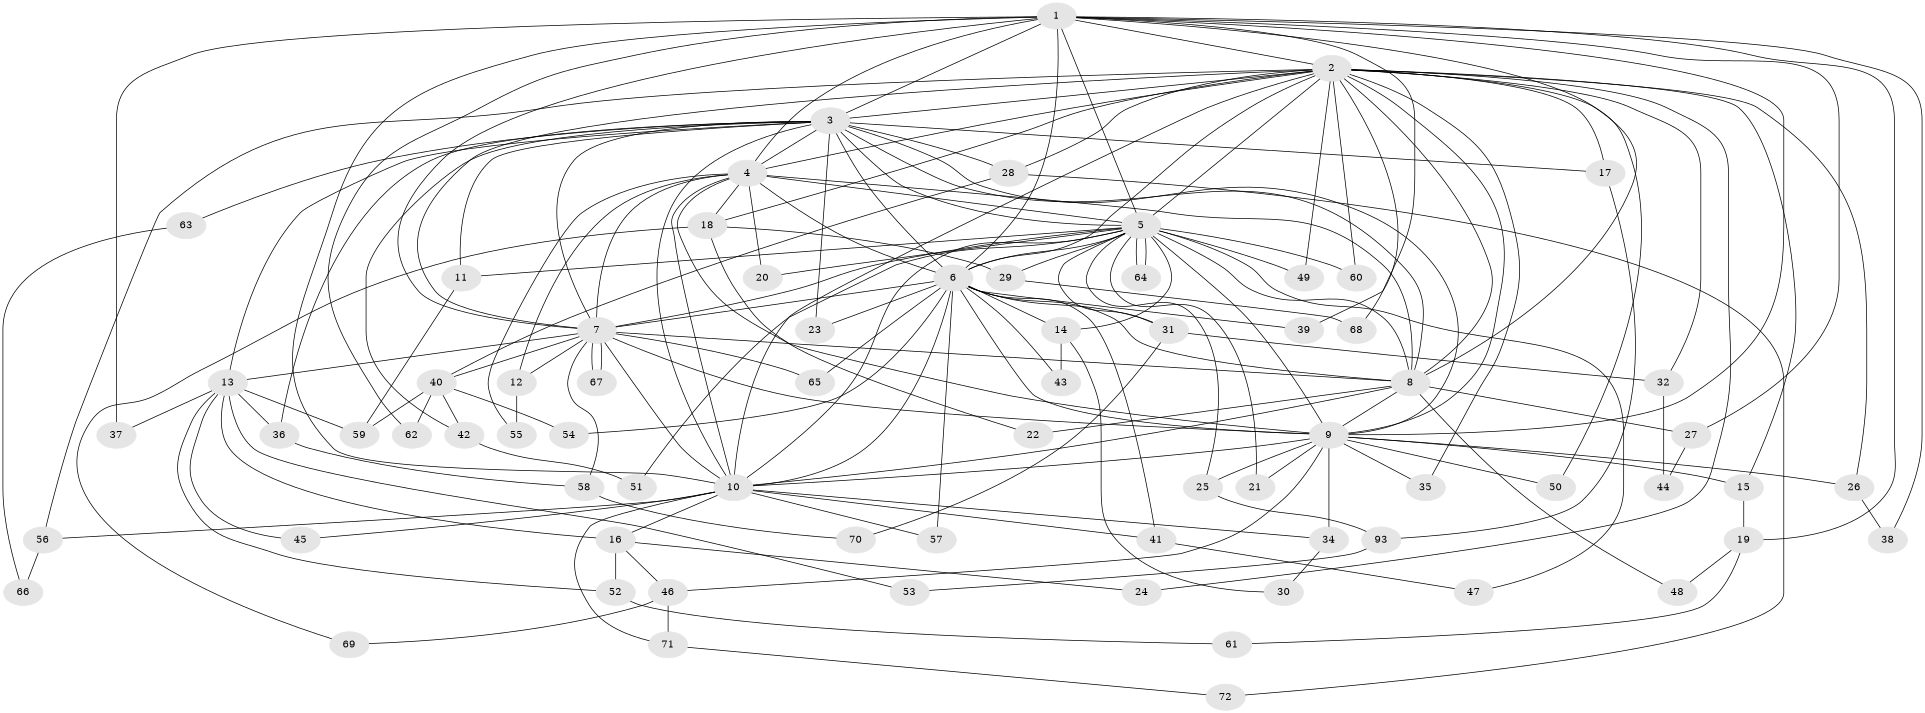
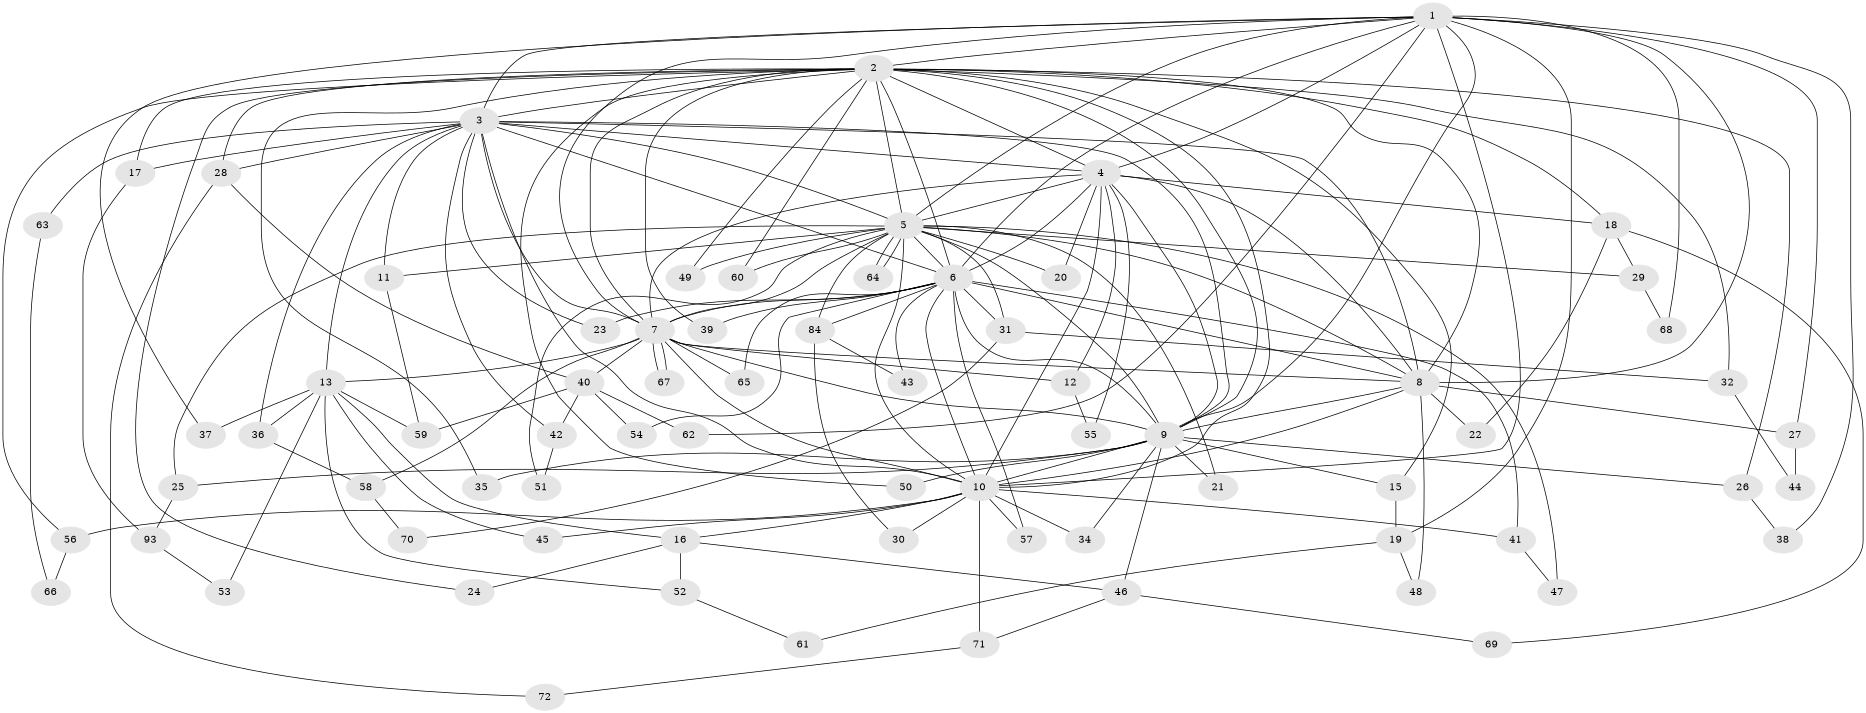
node "14": label "14" -> "84"
edge "34" -- "30": now "10" -- "30"
